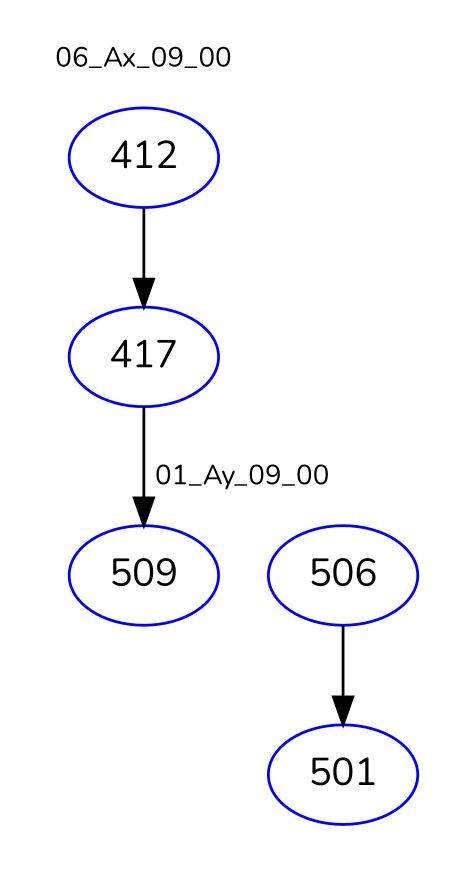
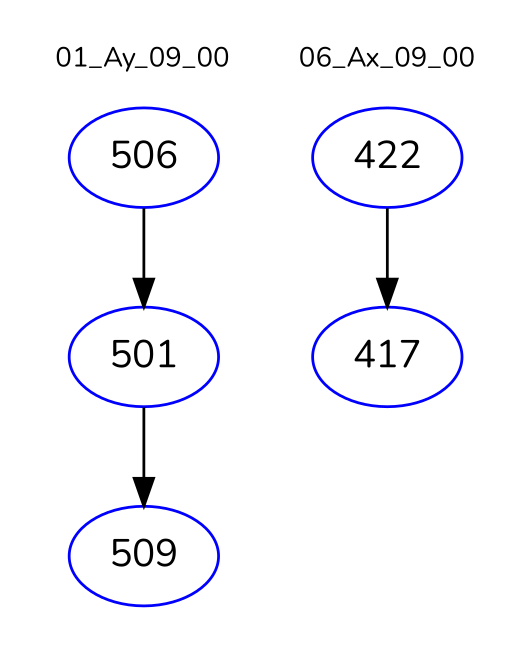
node "412": label "412" -> "422"
edge "417" -> "509": now "501" -> "509"
